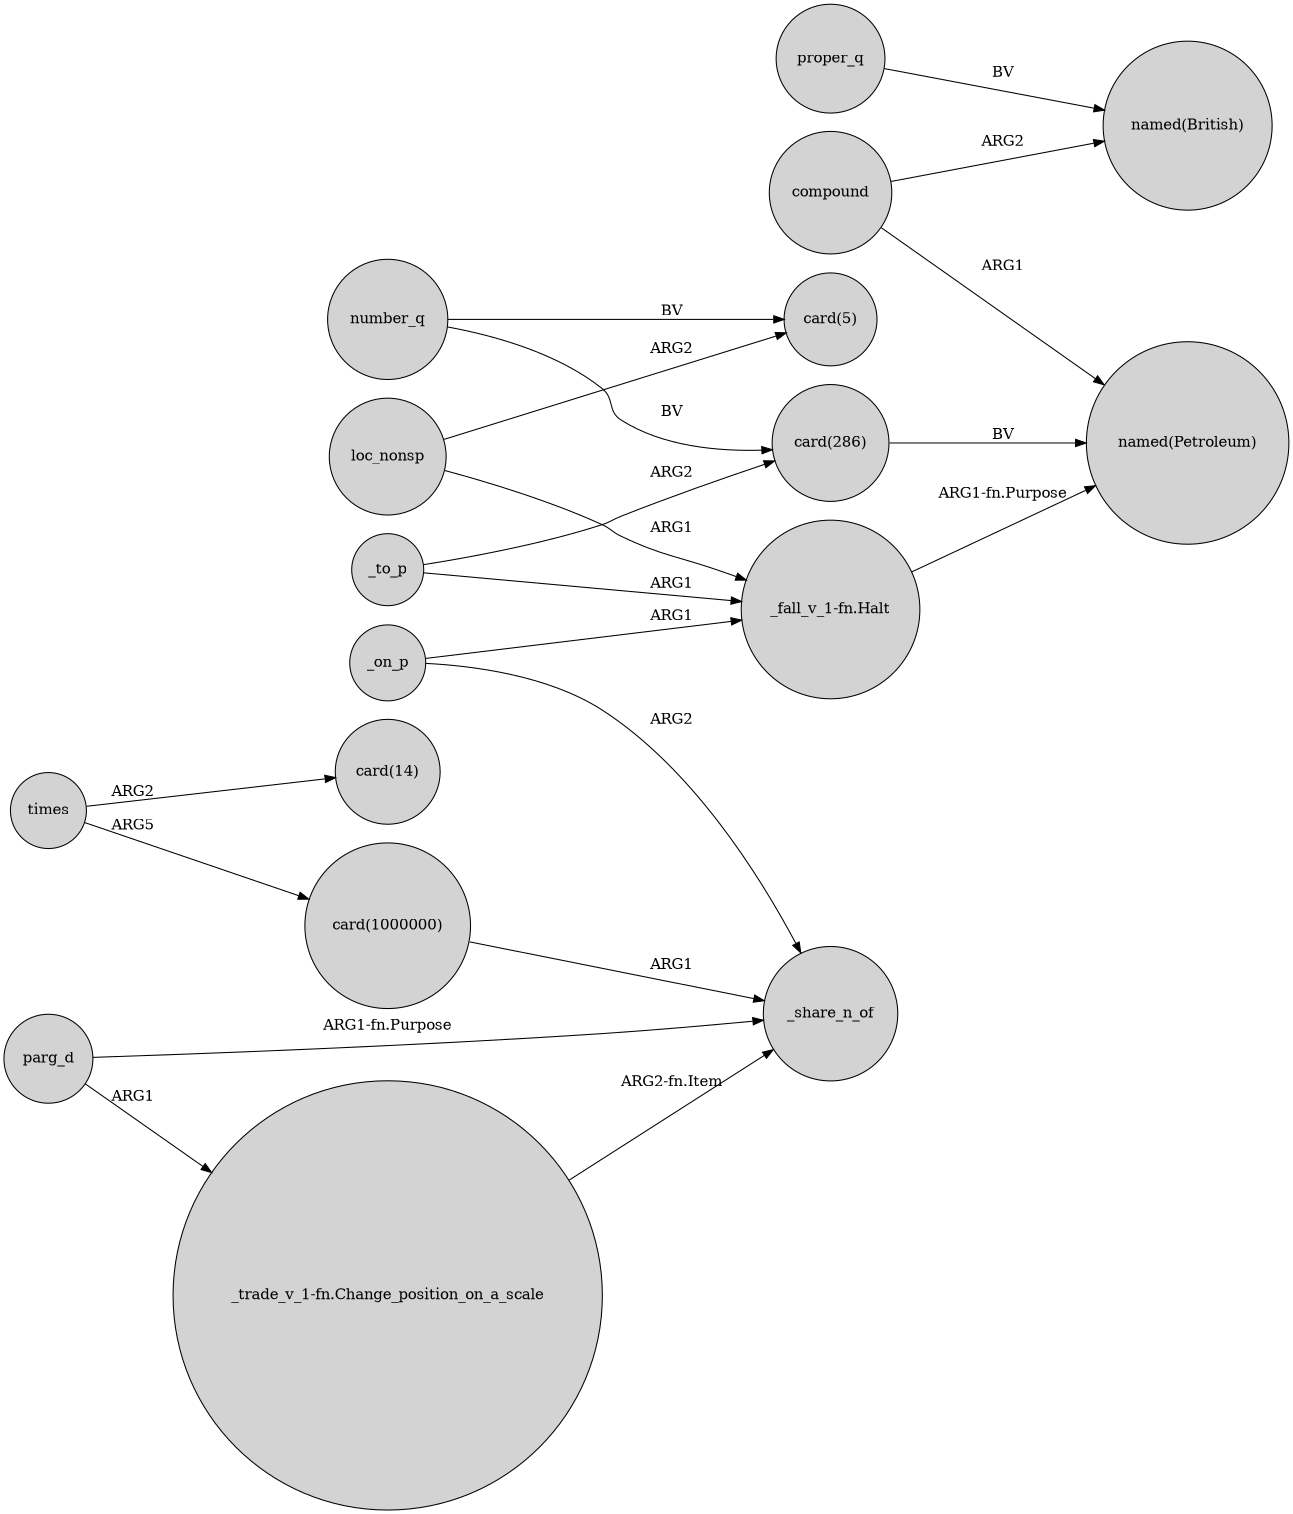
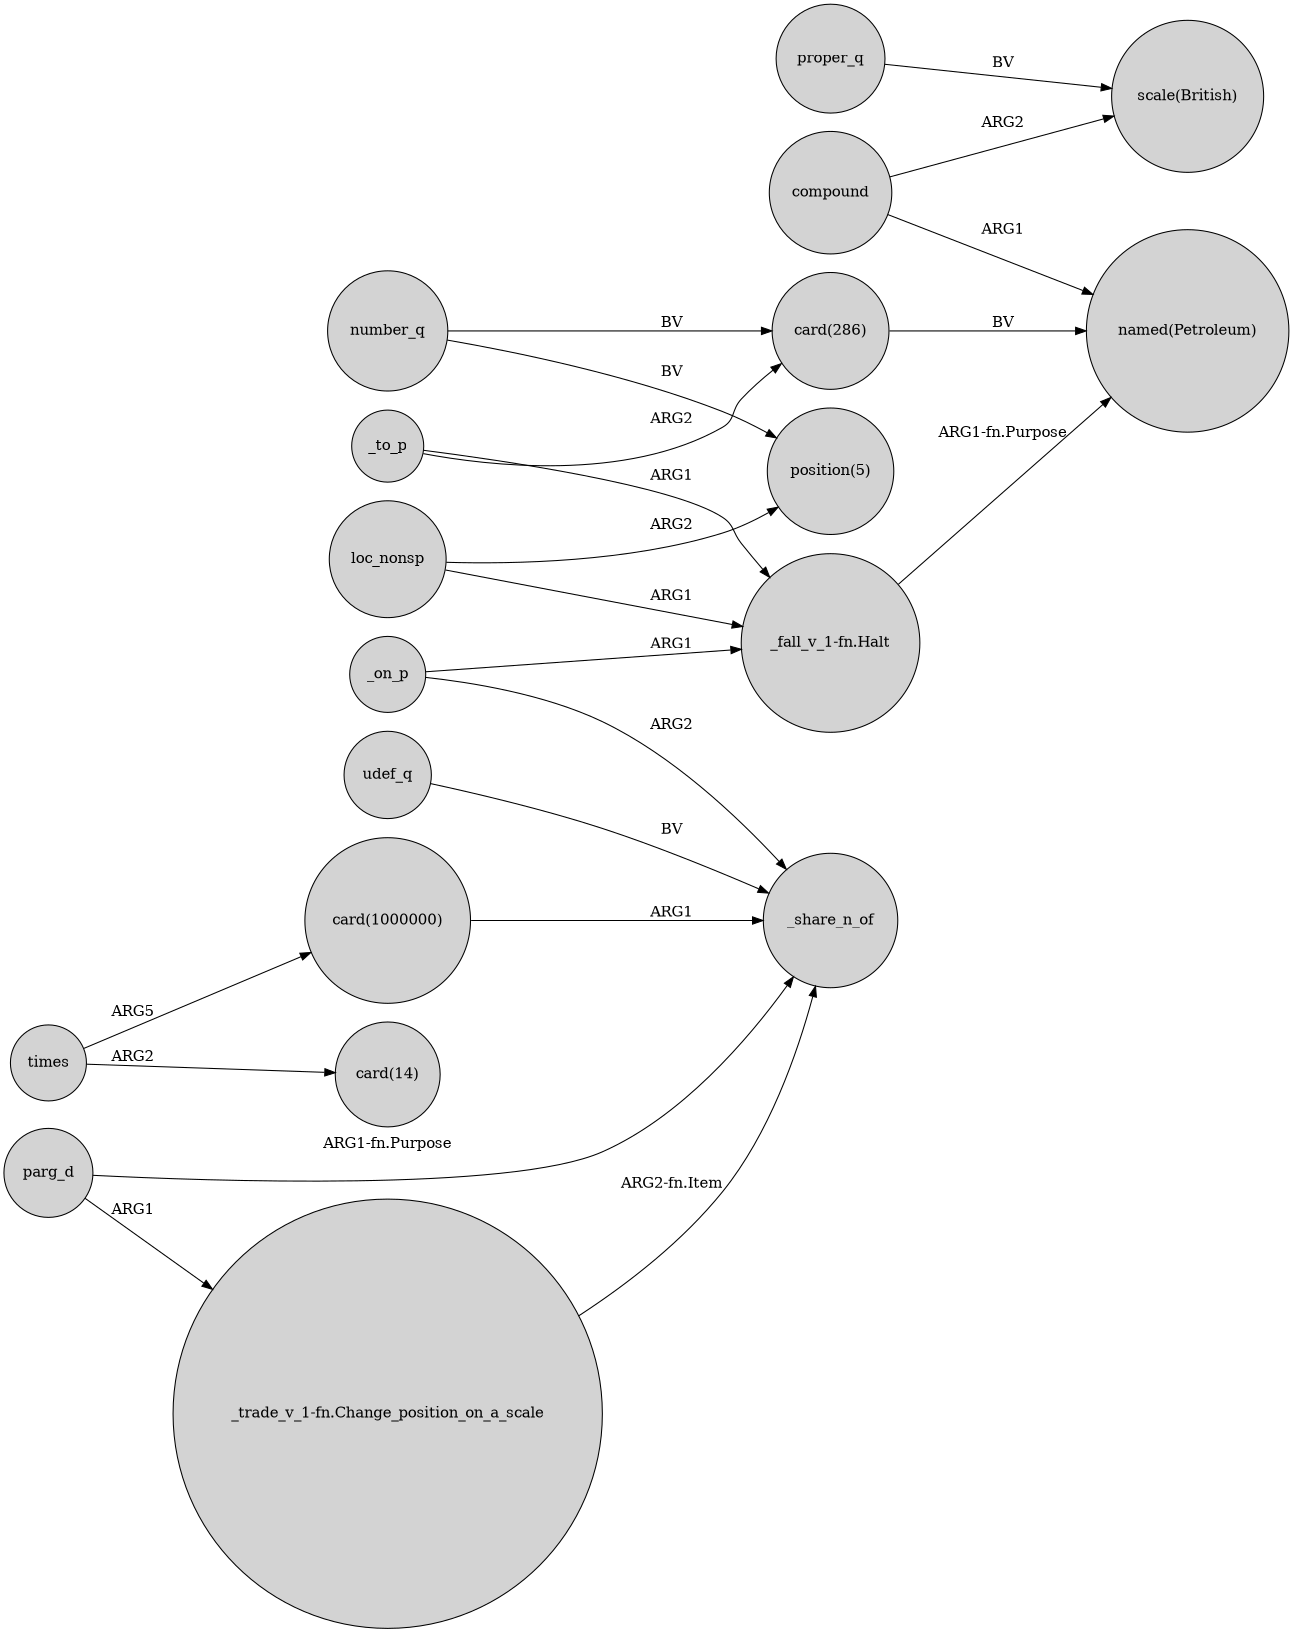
node "named(British)": label "named(British)" -> "scale(British)"
node "card(5)": label "card(5)" -> "position(5)"
node "udef_q": added
